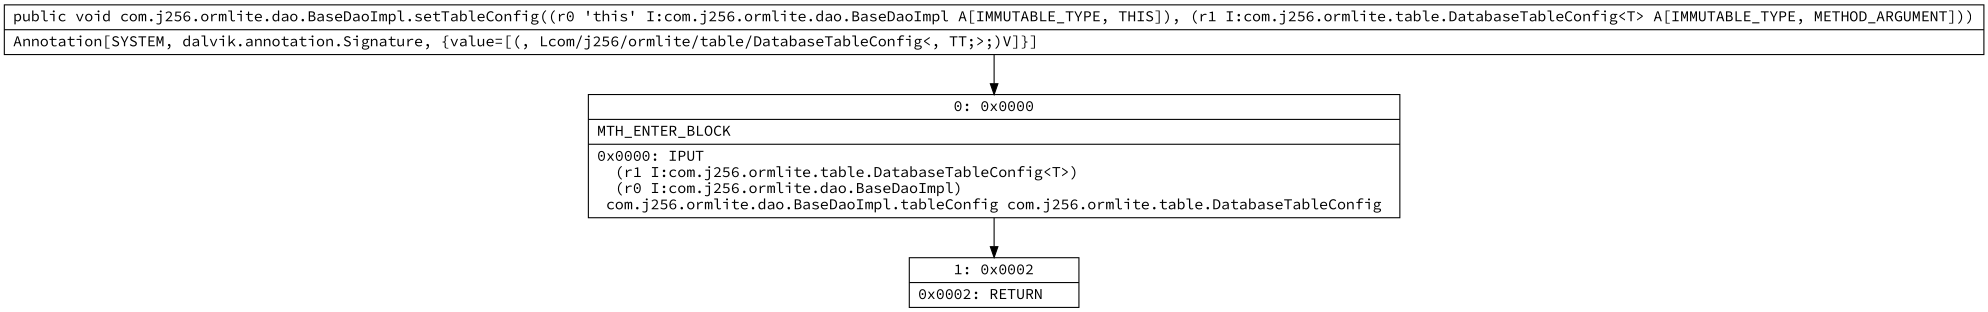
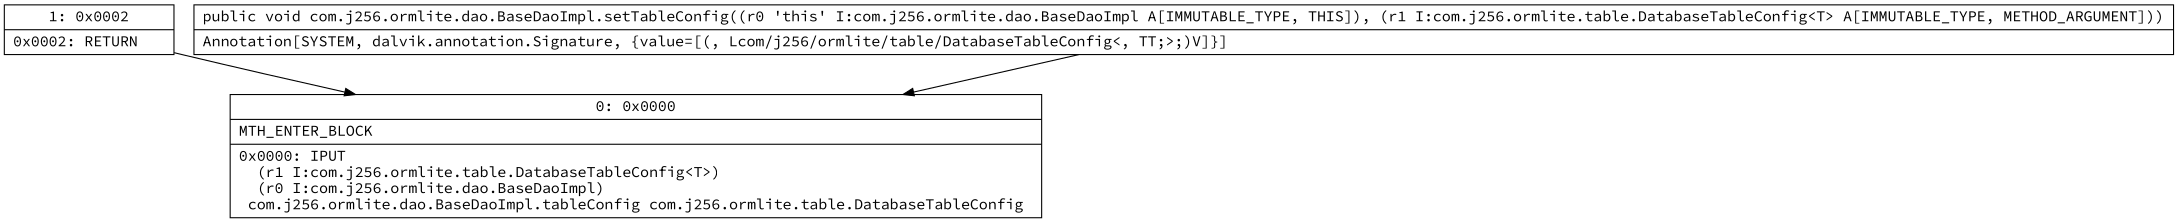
edge "0: 0x0000" -> "1: 0x0002": reversed
